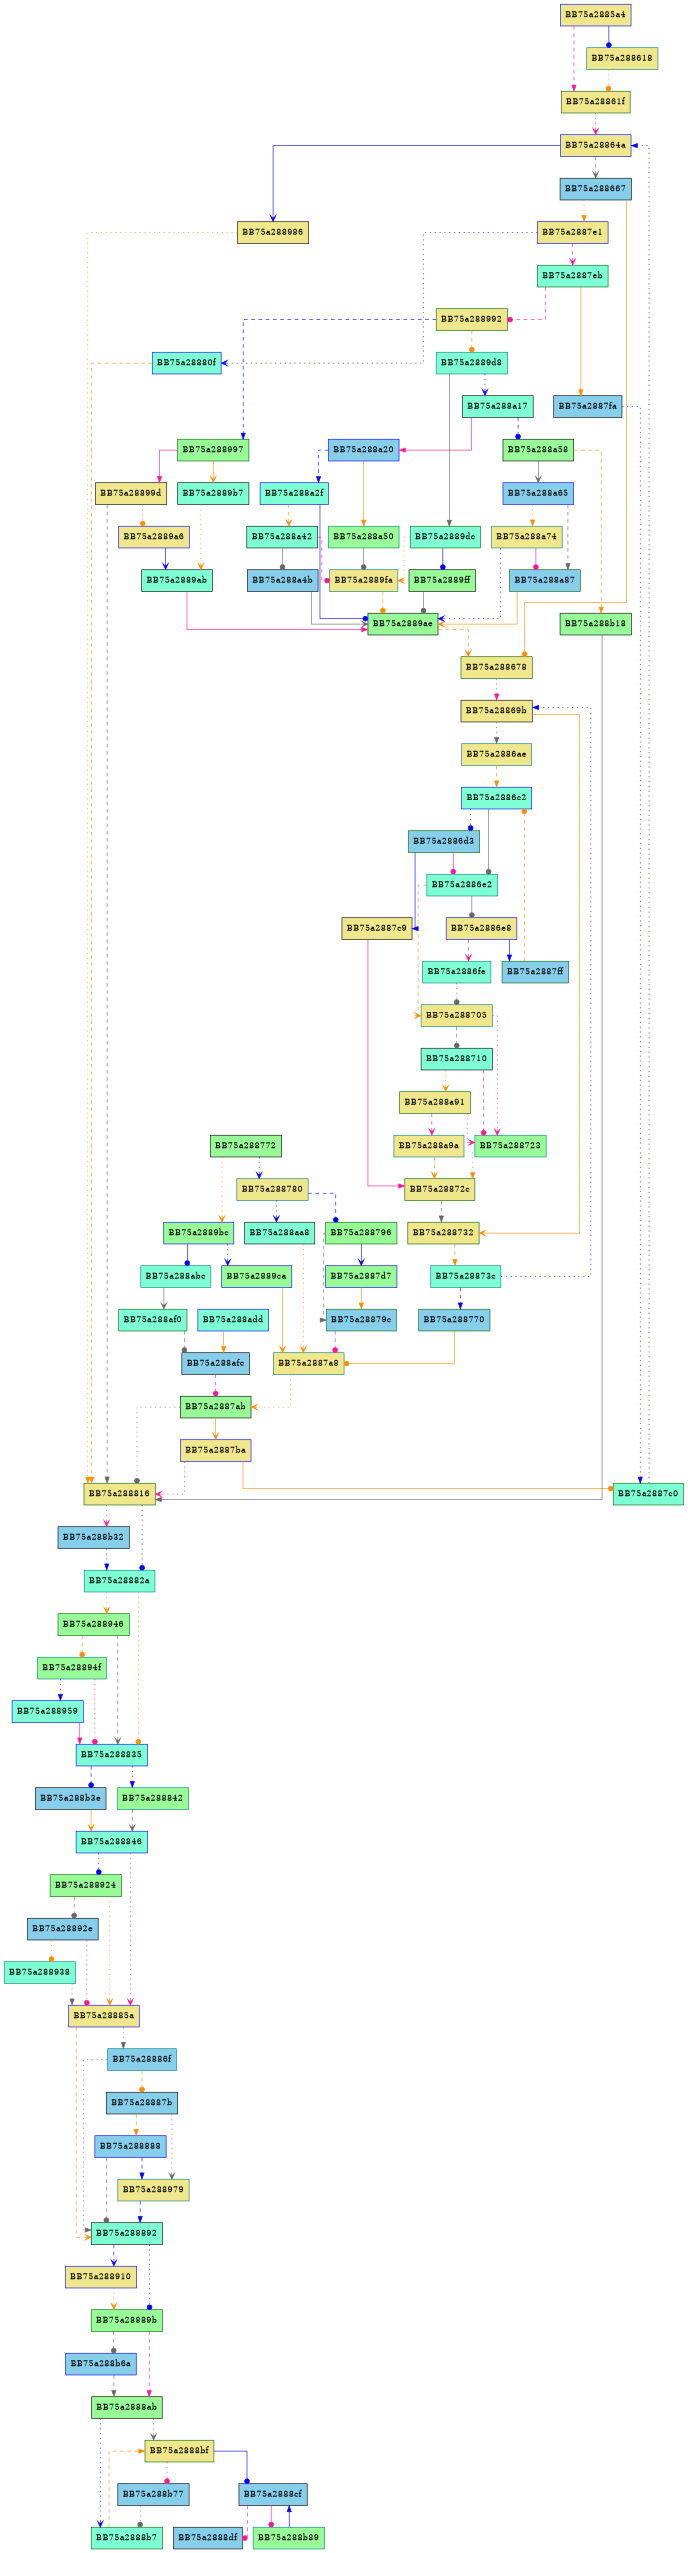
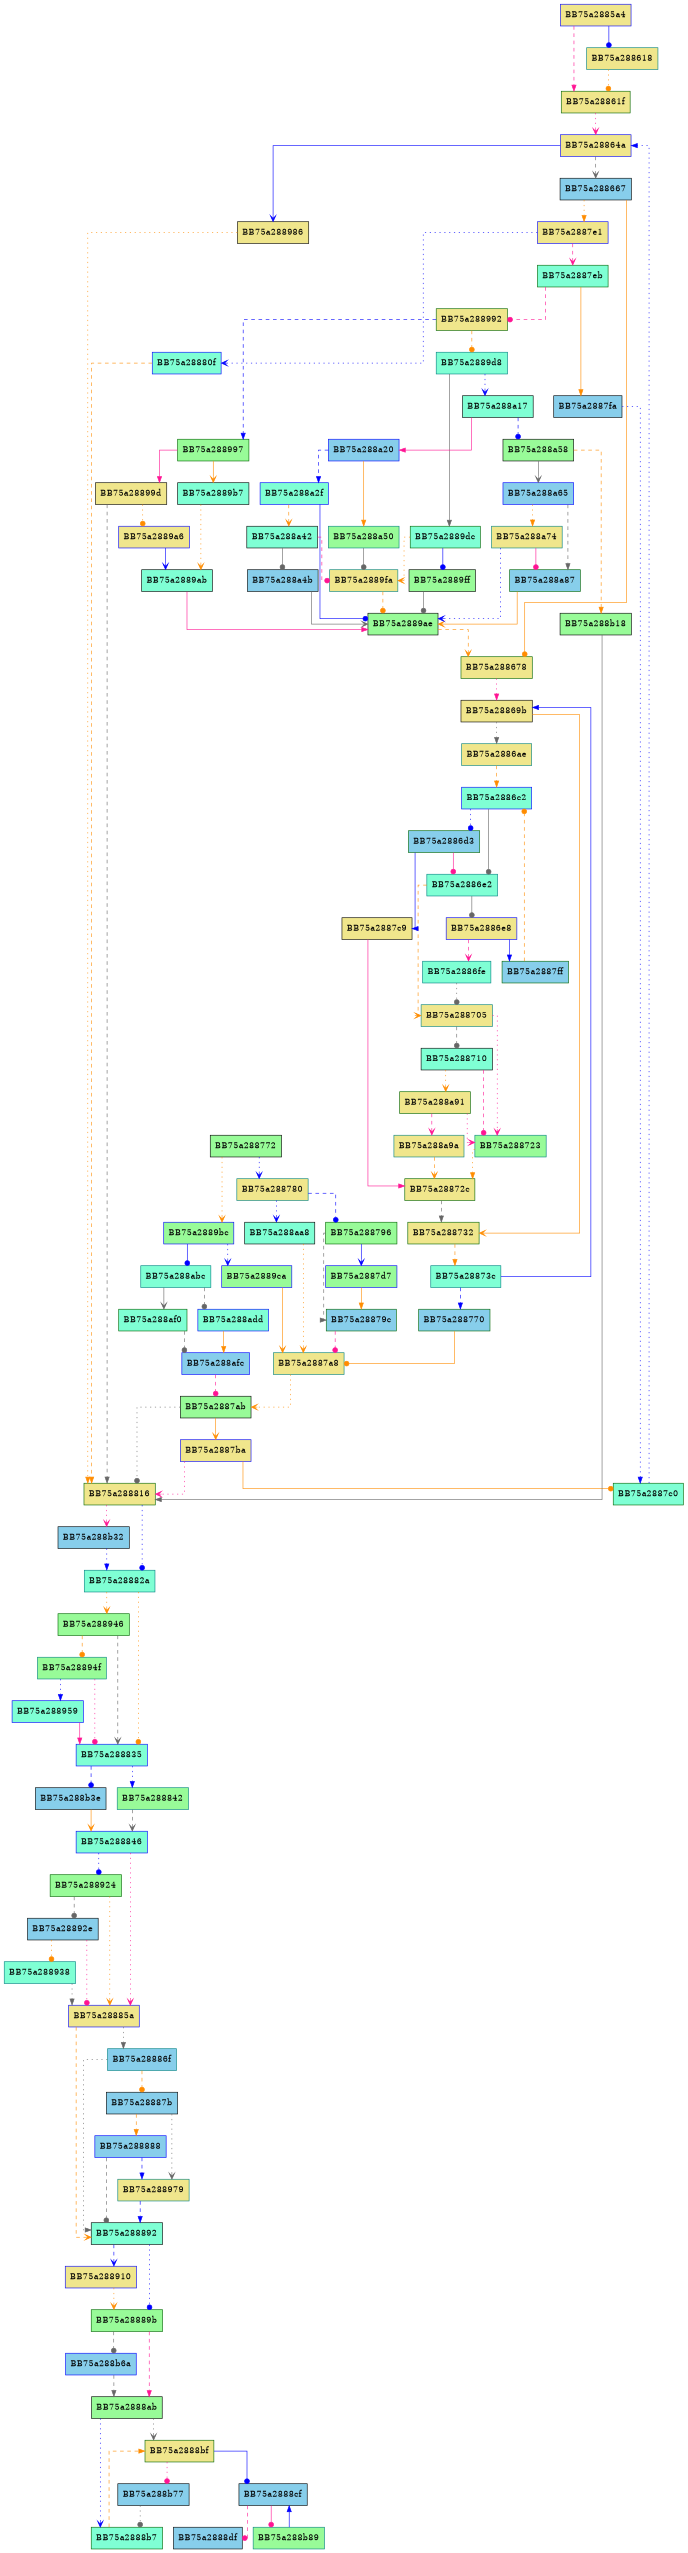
edge "BB75a28873c" -> "BB75a28869b": style dotted -> solid
edge "BB75a288abc" -> "BB75a288add": added
node "BB75a288afc": color black -> blue
